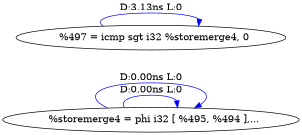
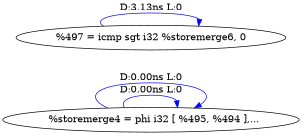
node "%497 = icmp sgt i32 %storemerge4, 0": label "%497 = icmp sgt i32 %storemerge4, 0" -> "%497 = icmp sgt i32 %storemerge6, 0"
